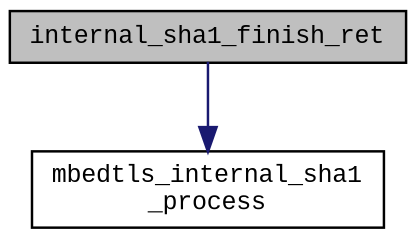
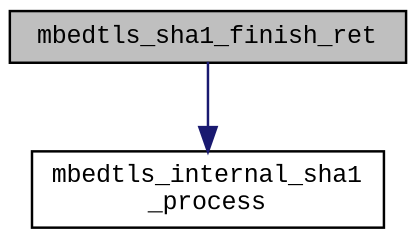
node "internal_sha1_finish_ret": label "internal_sha1_finish_ret" -> "mbedtls_sha1_finish_ret"
